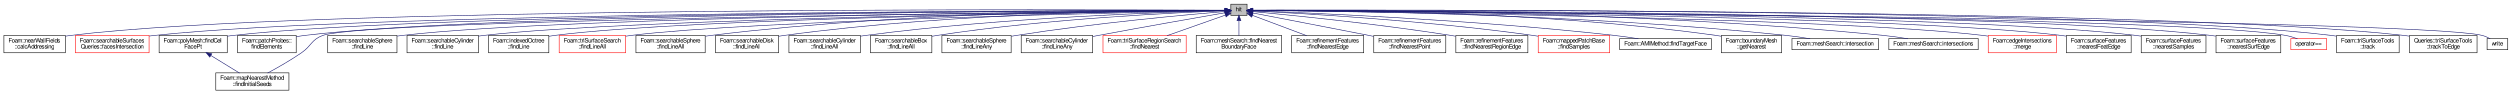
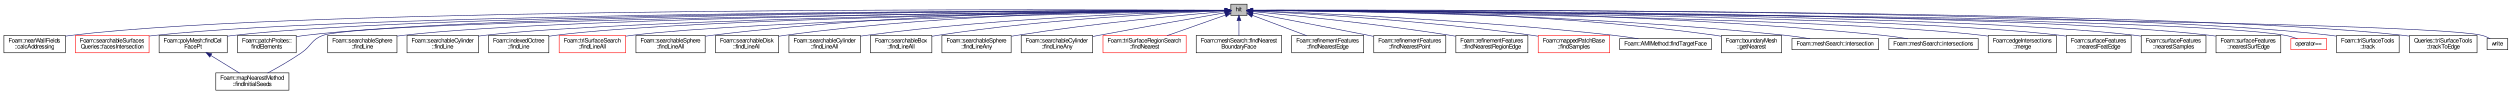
node "Foam::edgeIntersections ::merge": color red -> black
